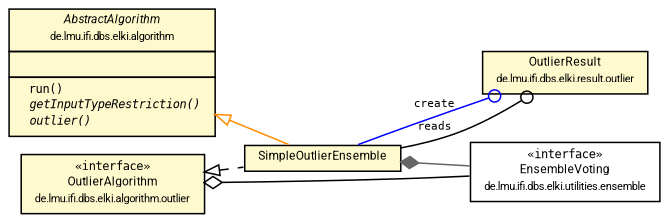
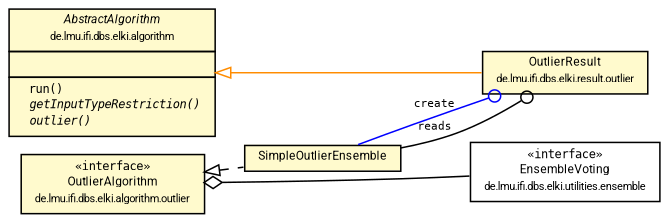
edge "SimpleOutlierEnsemble" -> "AbstractAlgorithm": now "OutlierResult" -> "AbstractAlgorithm"
edge "EnsembleVoting" -> "SimpleOutlierEnsemble": removed
